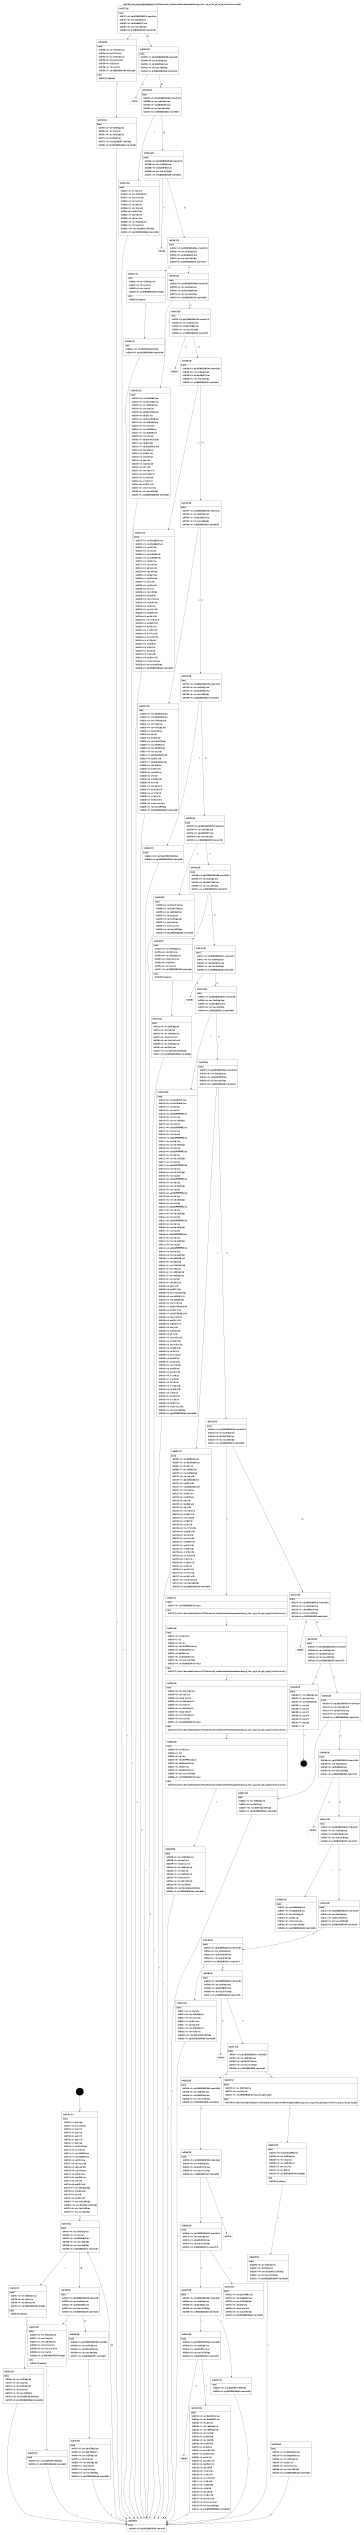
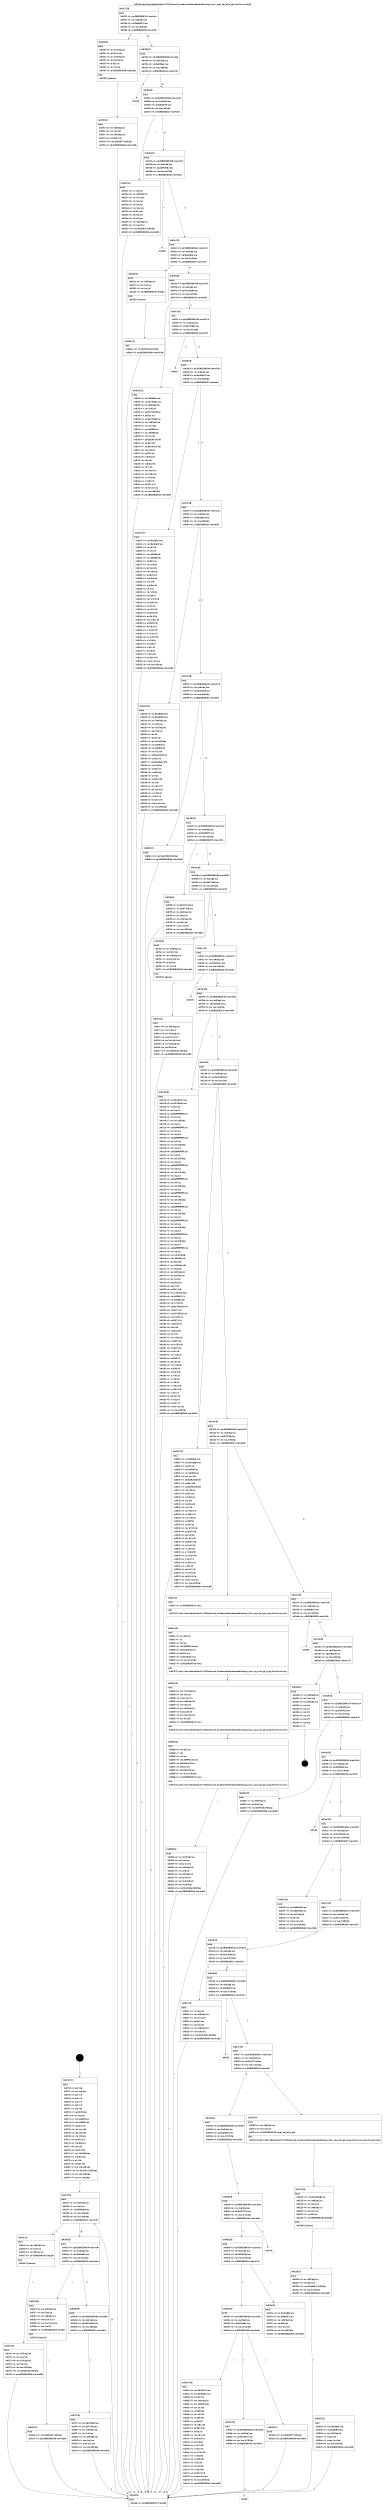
edge "0x401ba3 [28]" -> "0x401bc9 [106]": now "0x401b87 [28]" -> "0x401bc9 [106]"
